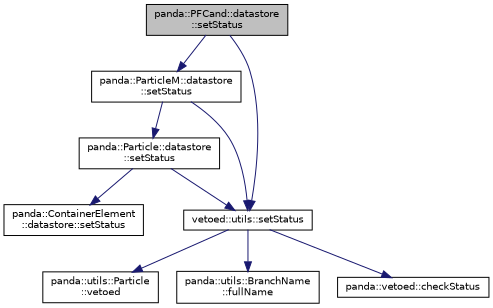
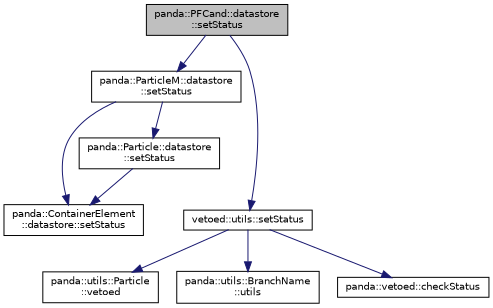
edge "panda::ParticleM::datastore ::setStatus" -> "vetoed::utils::setStatus": now "panda::ParticleM::datastore ::setStatus" -> "panda::ContainerElement ::datastore::setStatus"
edge "panda::Particle::datastore ::setStatus" -> "vetoed::utils::setStatus": removed
node "panda::utils::BranchName ::fullName": label "panda::utils::BranchName ::fullName" -> "panda::utils::BranchName ::utils"
